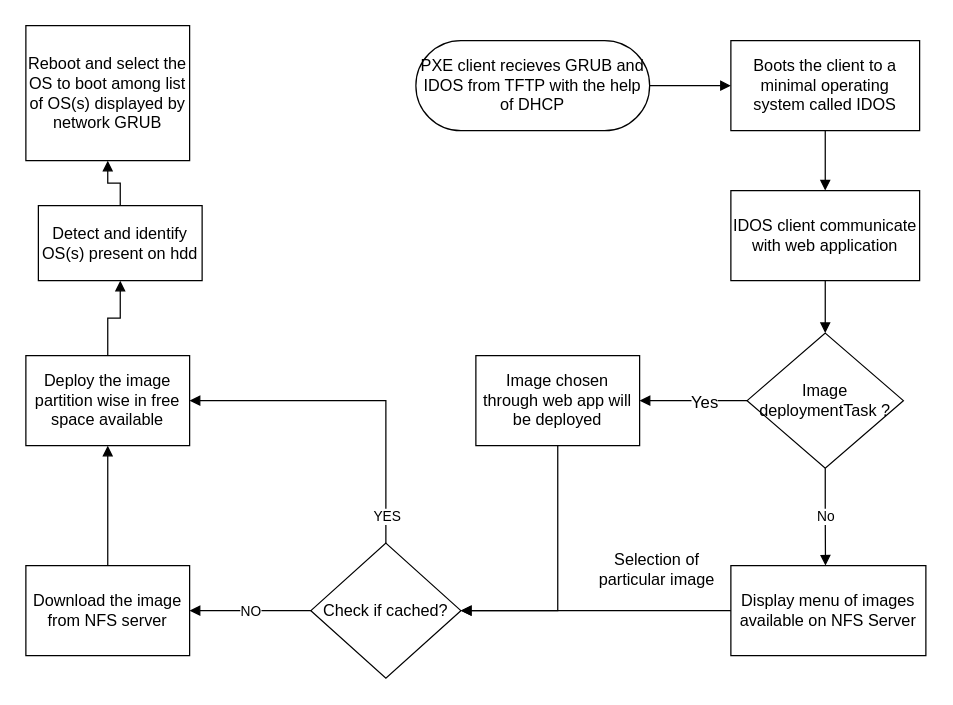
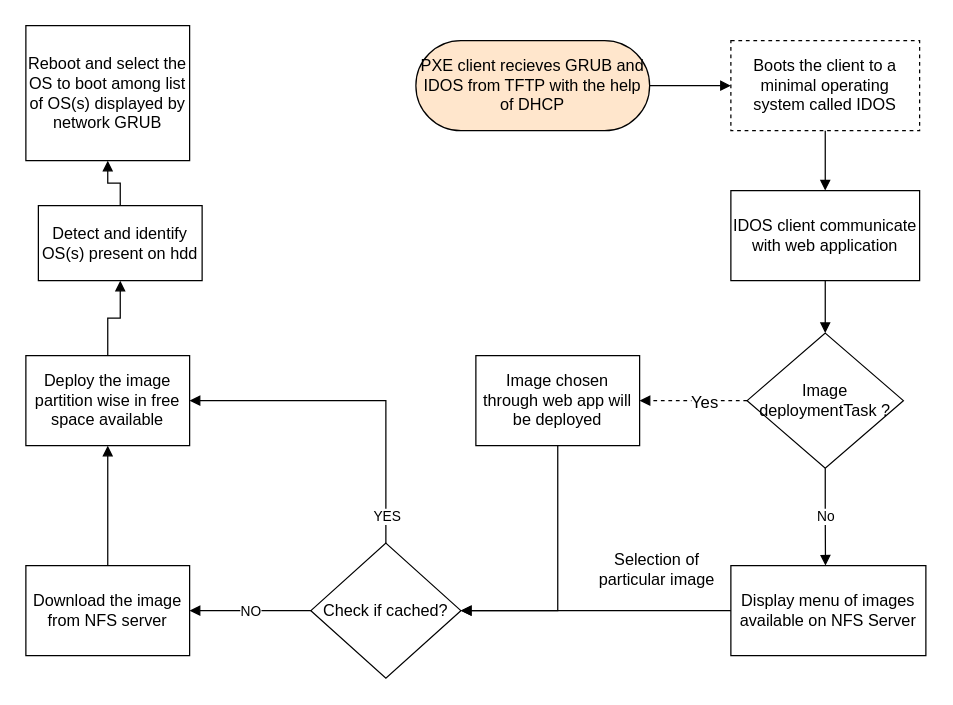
node "PXE client recieves GRUB and IDOS from TFTP with the help of DHCP": fillcolor #ffffff -> #ffe6cc
node "Boots the client to a minimal operating system called IDOS": style solid -> dashed
edge "Image deploymentTask ?" -> "Image chosen through web app will be deployed": style solid -> dashed
